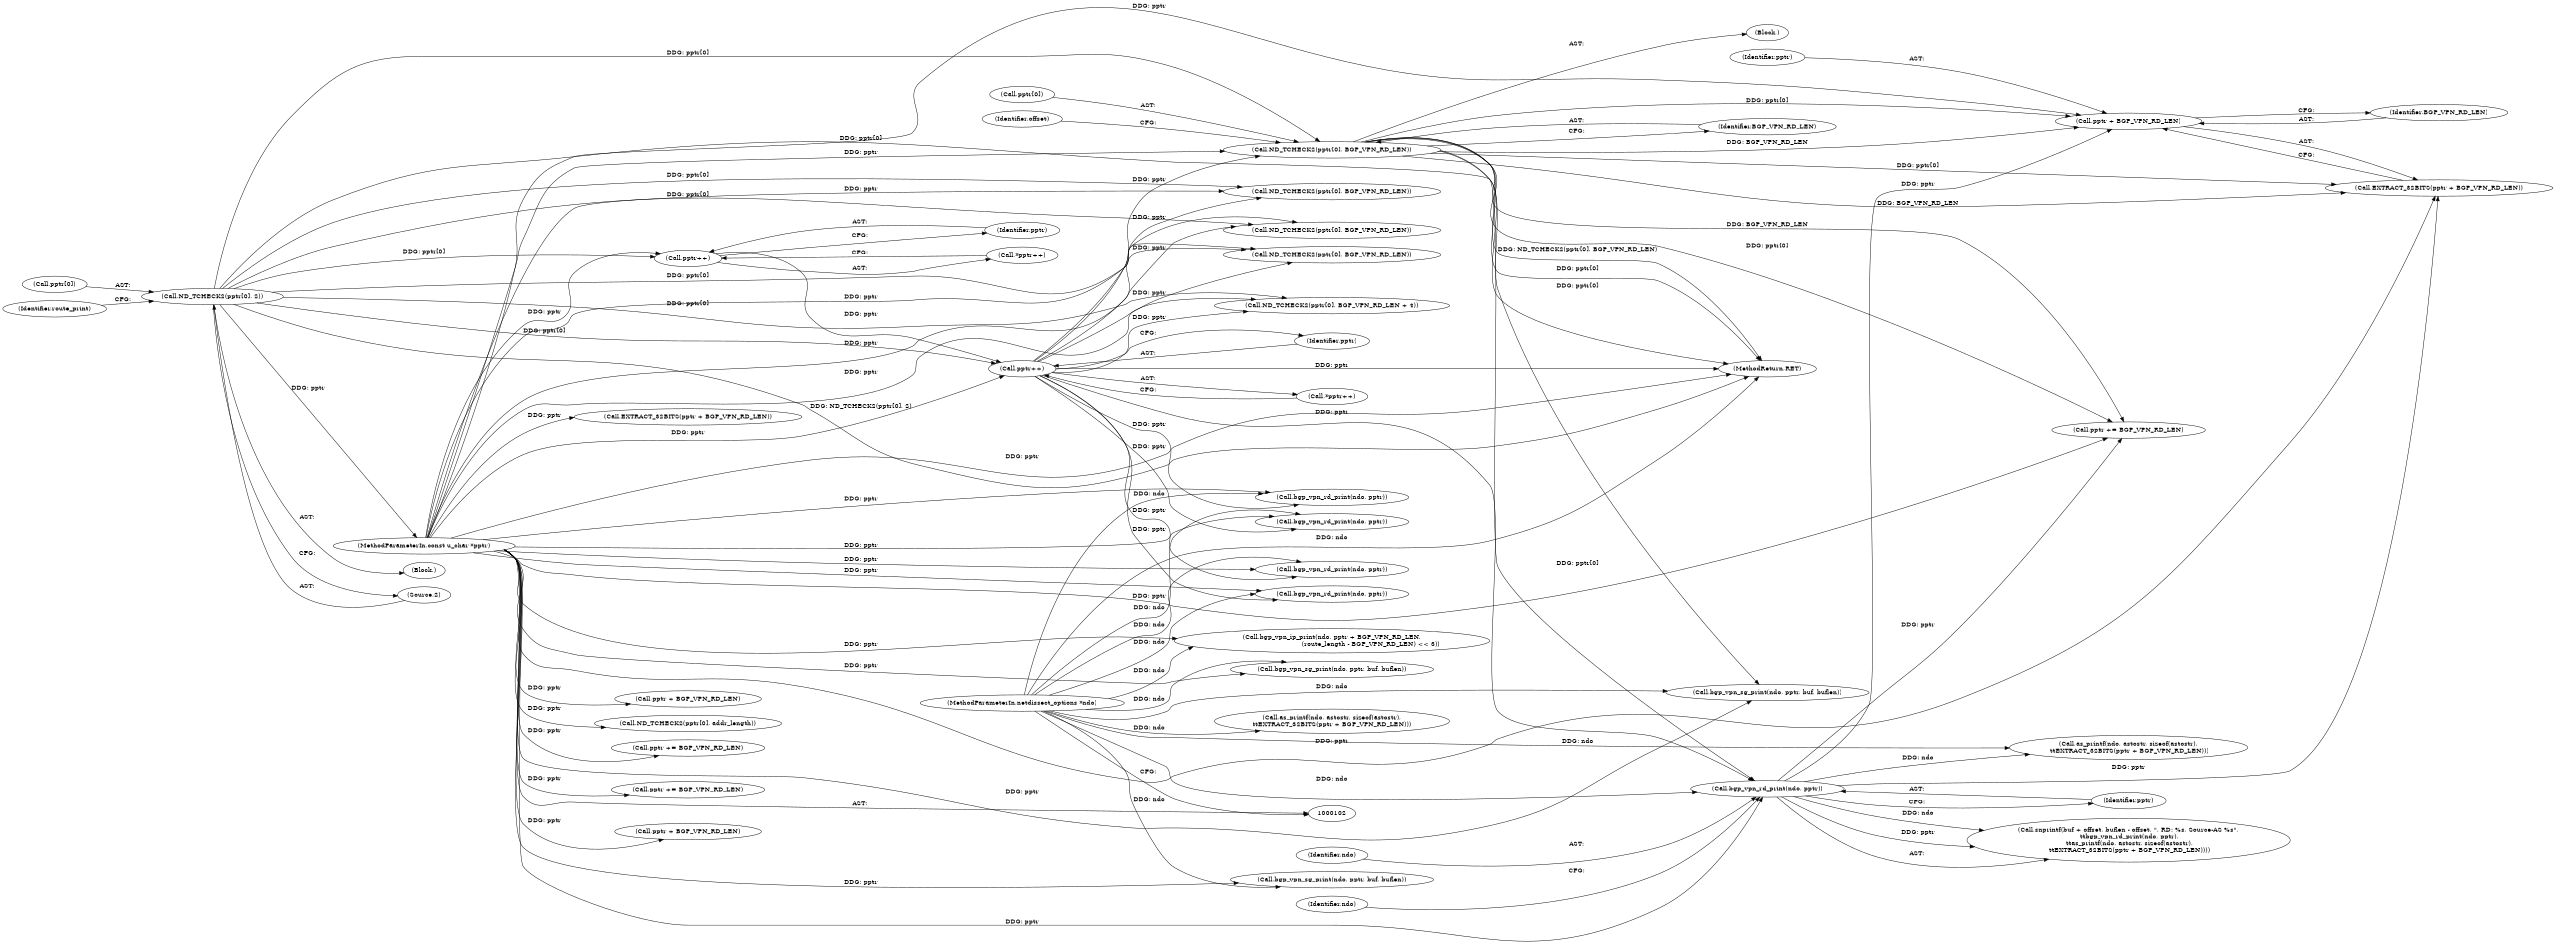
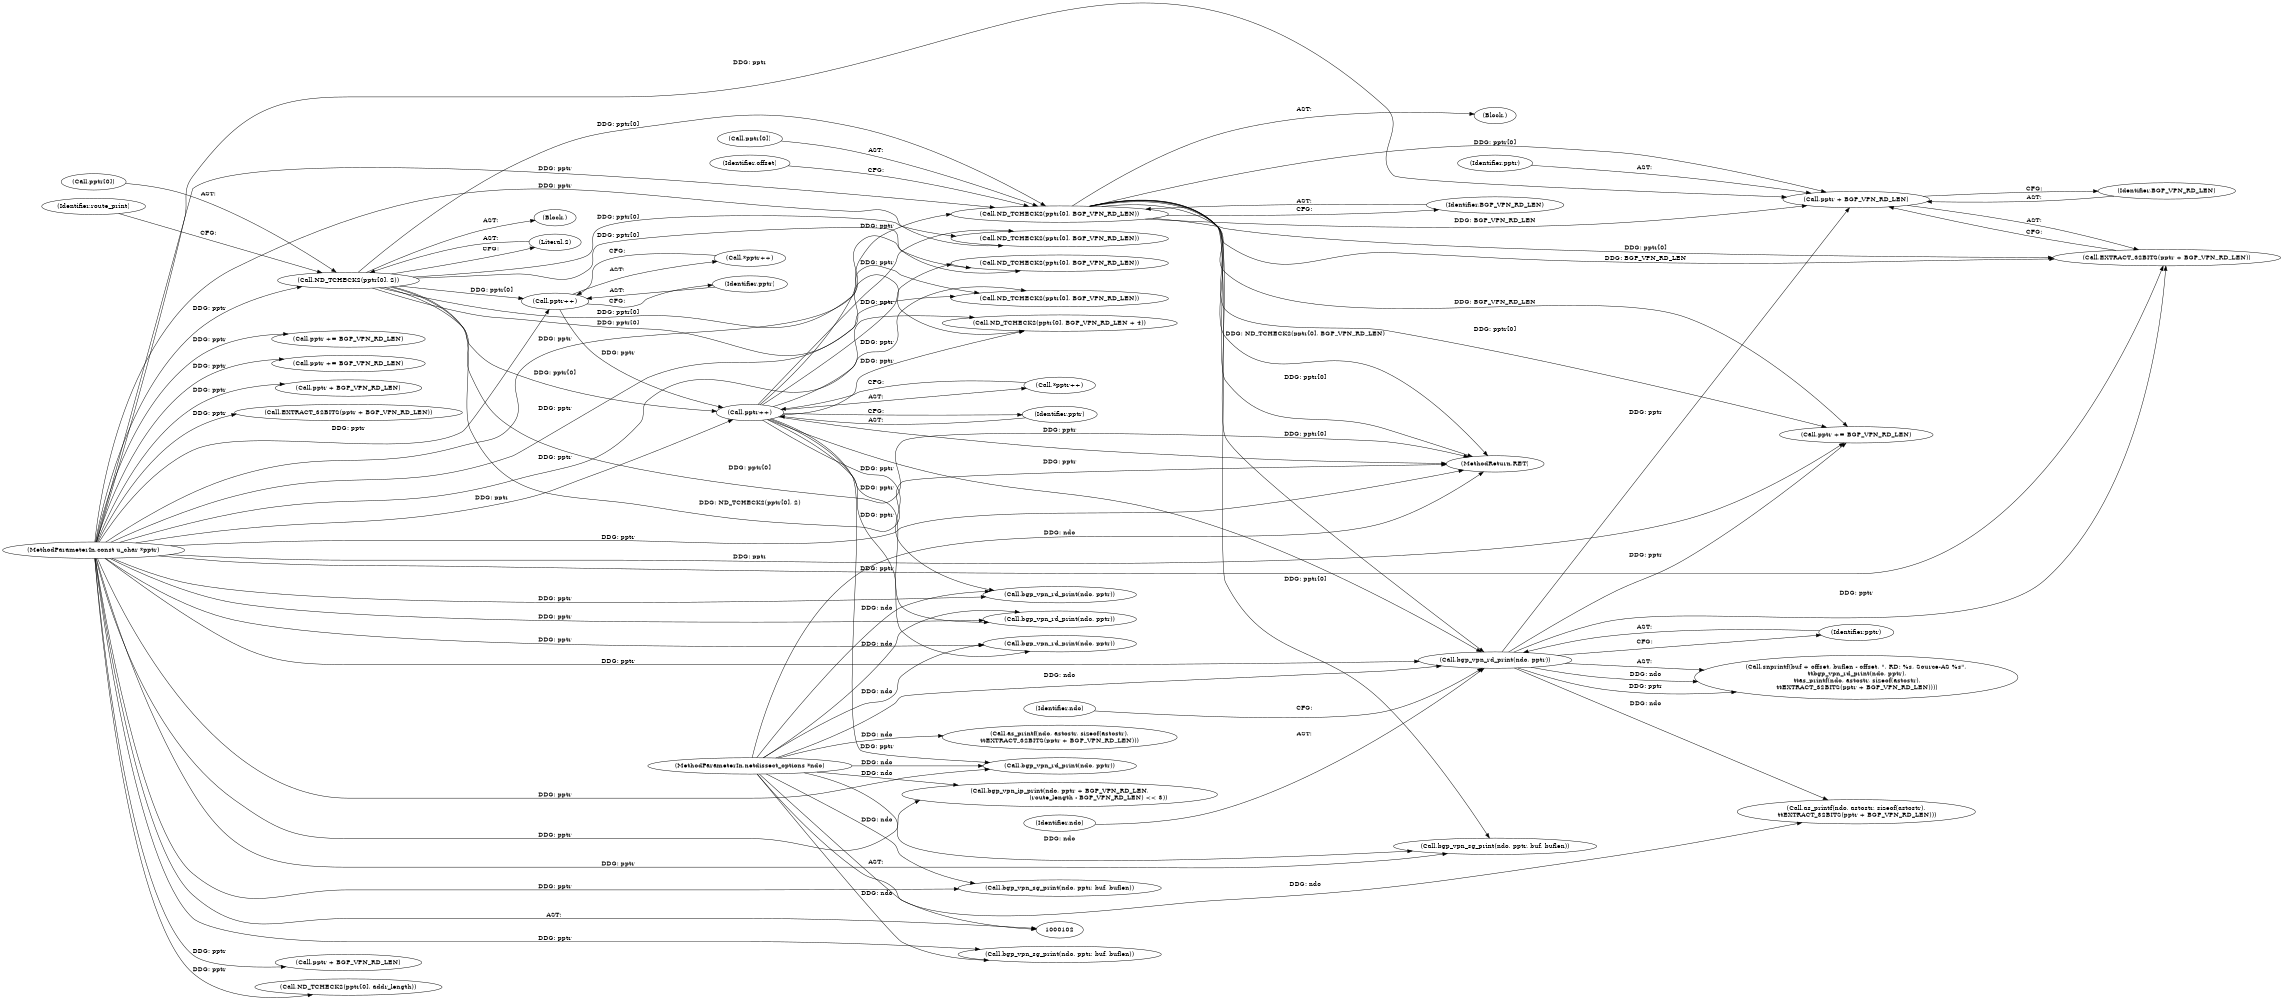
edge "(Call,ND_TCHECK2(pptr[0], 2))" -> "(MethodParameterIn,const u_char *pptr)": reversed
node "(Source,2)": label "(Source,2)" -> "(Literal,2)"
edge "(MethodParameterIn,netdissect_options *ndo)" -> "1000102": label "CFG: " -> "AST: "
